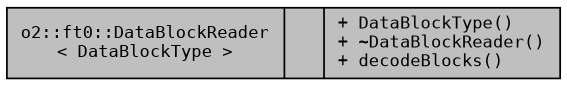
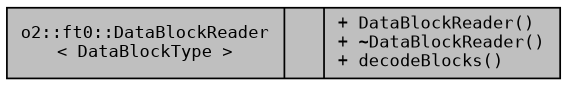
node "o2::ft0::DataBlockReader": text "+ DataBlockType()" -> "+ DataBlockReader()"
